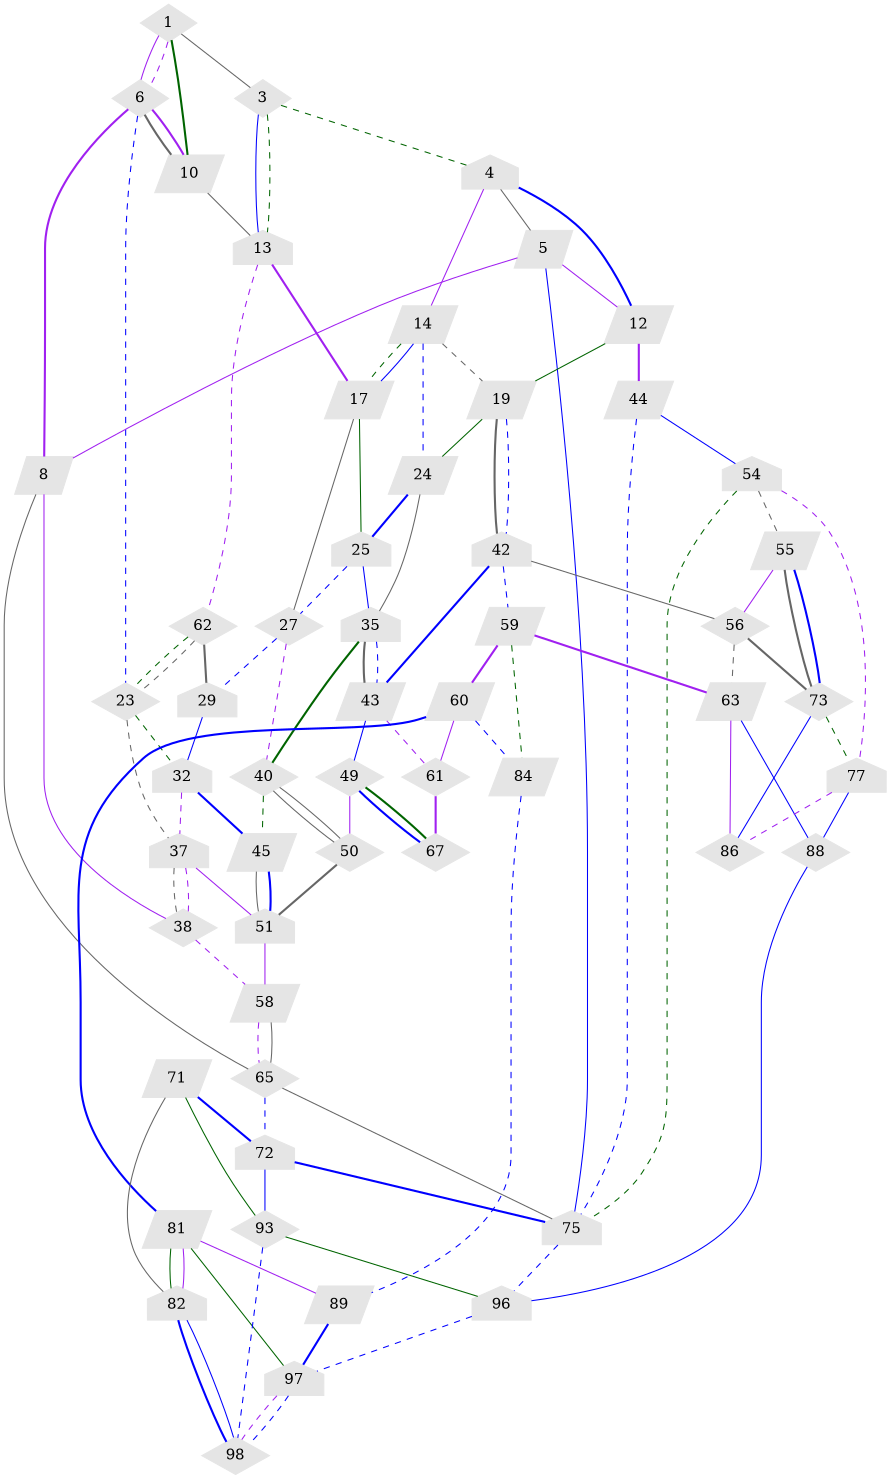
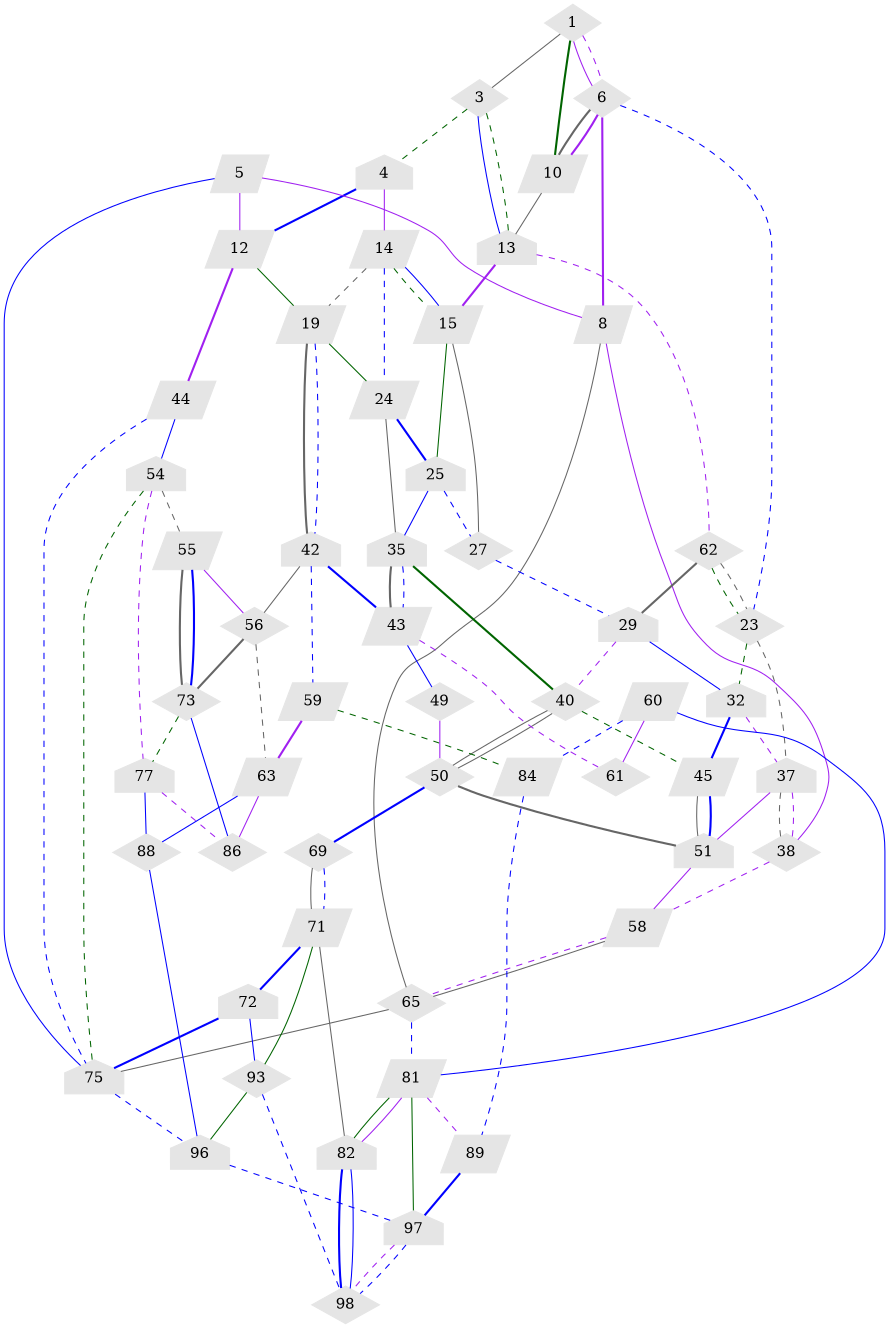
edge "4" -- "5": removed
node "17": label "17" -> "15"
edge "59" -- "60": removed
edge "27" -- "40": now "29" -- "40"
edge "60" -- "81": style bold -> solid
node "69": added
node "67": removed
edge "65" -- "72": now "65" -- "81"
edge "81" -- "89": style solid -> dashed
